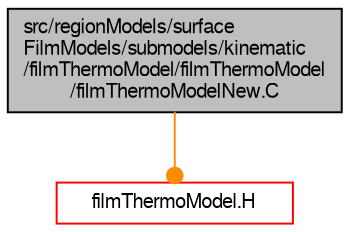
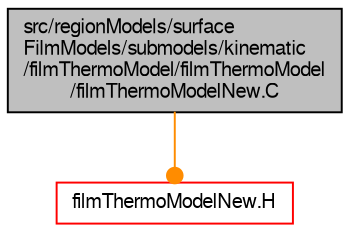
node "filmThermoModel.H": label "filmThermoModel.H" -> "filmThermoModelNew.H"
